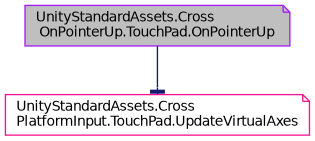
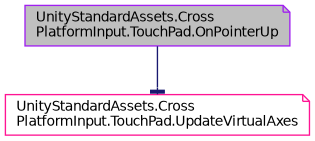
node "UnityStandardAssets.Cross OnPointerUp.TouchPad.OnPointerUp": label "UnityStandardAssets.Cross OnPointerUp.TouchPad.OnPointerUp" -> "UnityStandardAssets.Cross PlatformInput.TouchPad.OnPointerUp"
